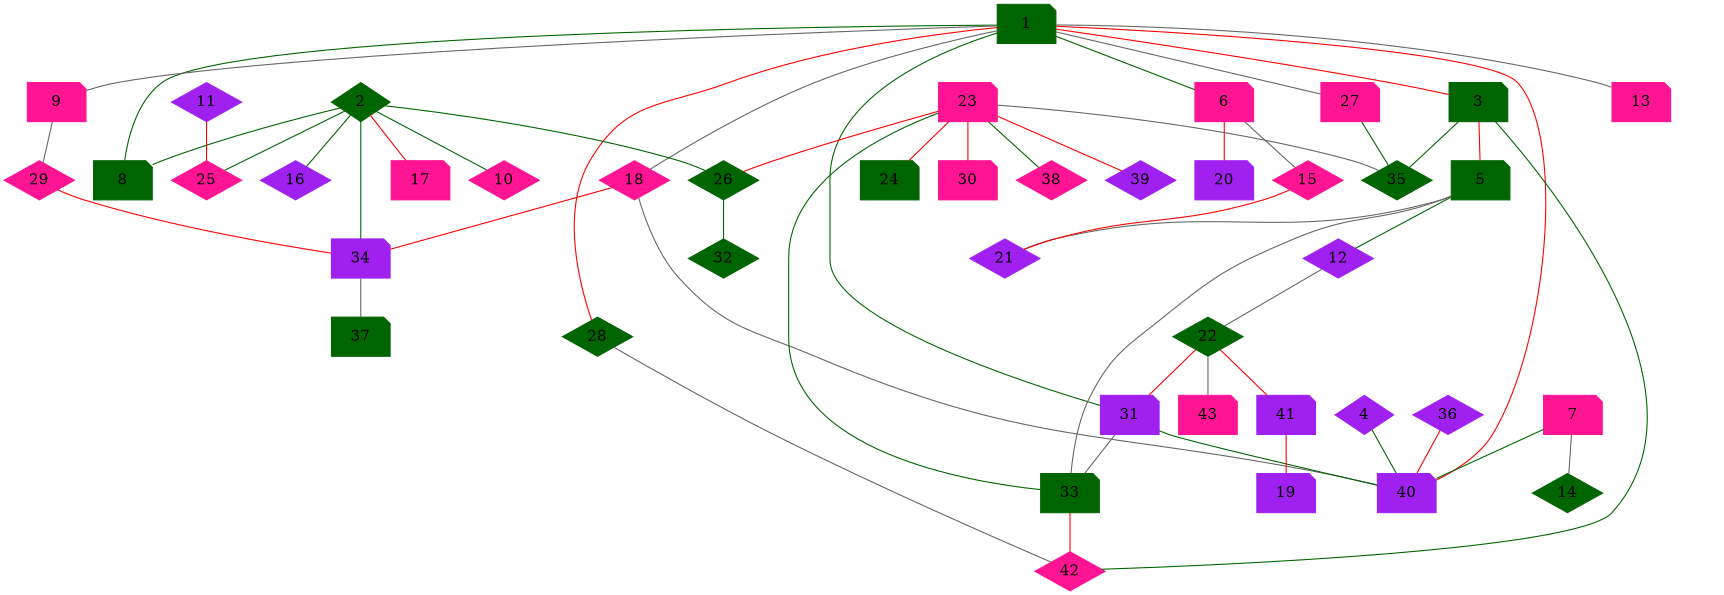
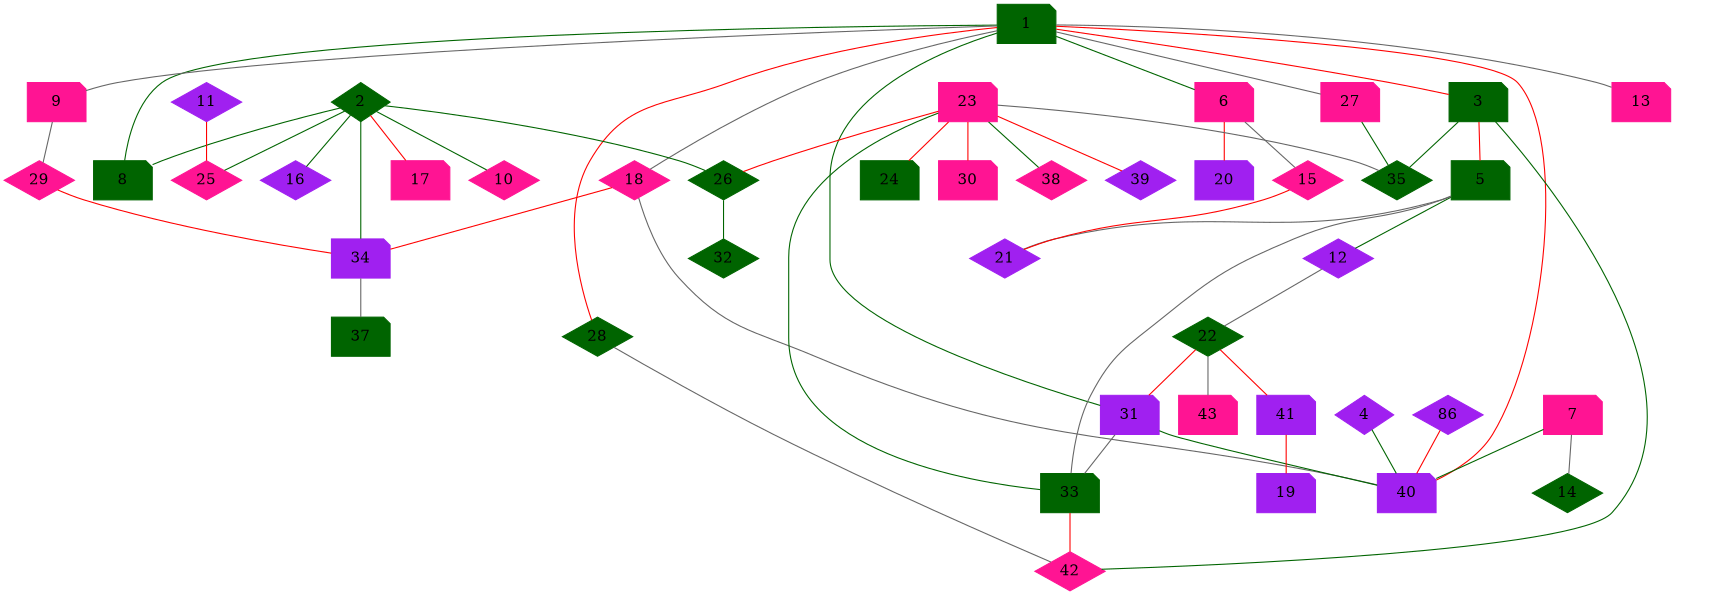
node "36": label "36" -> "86"
